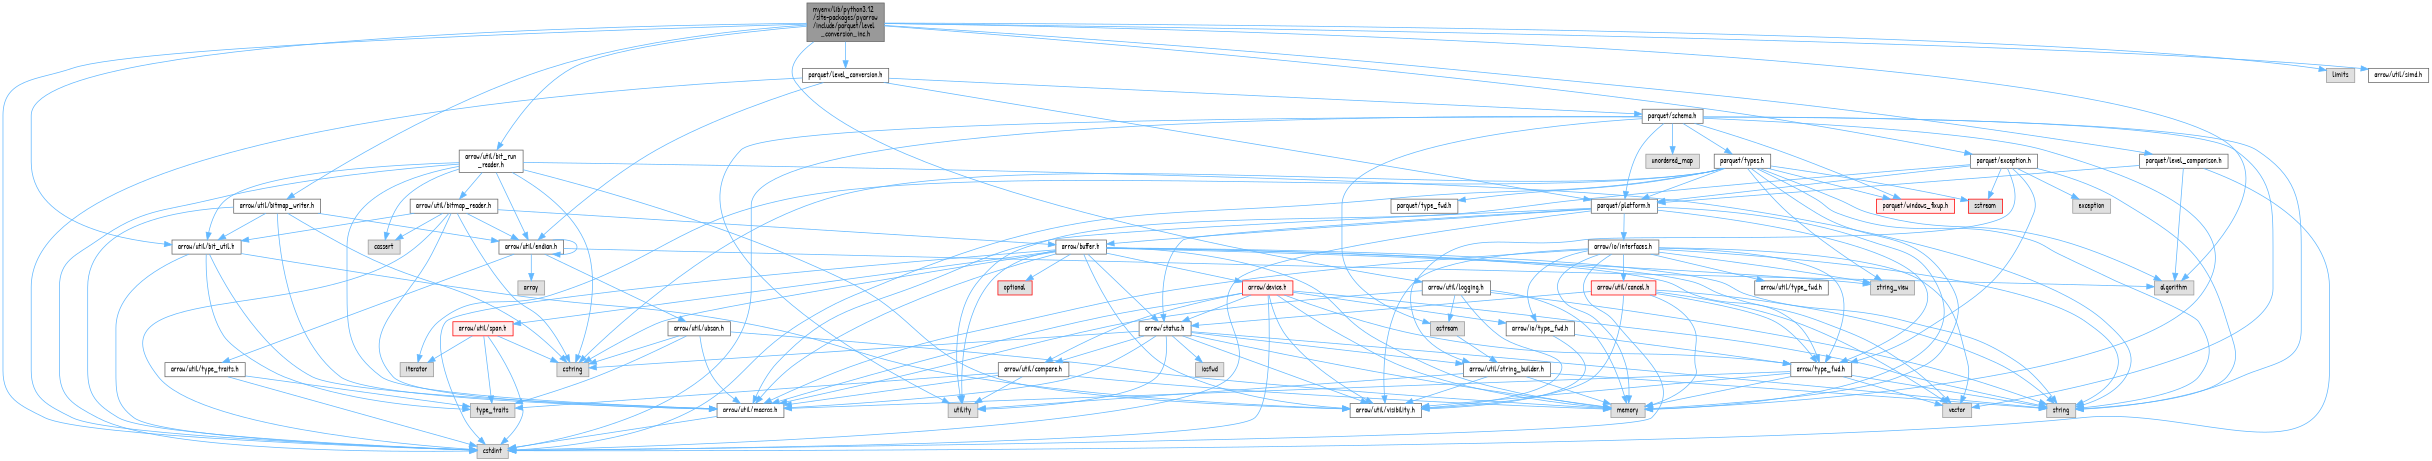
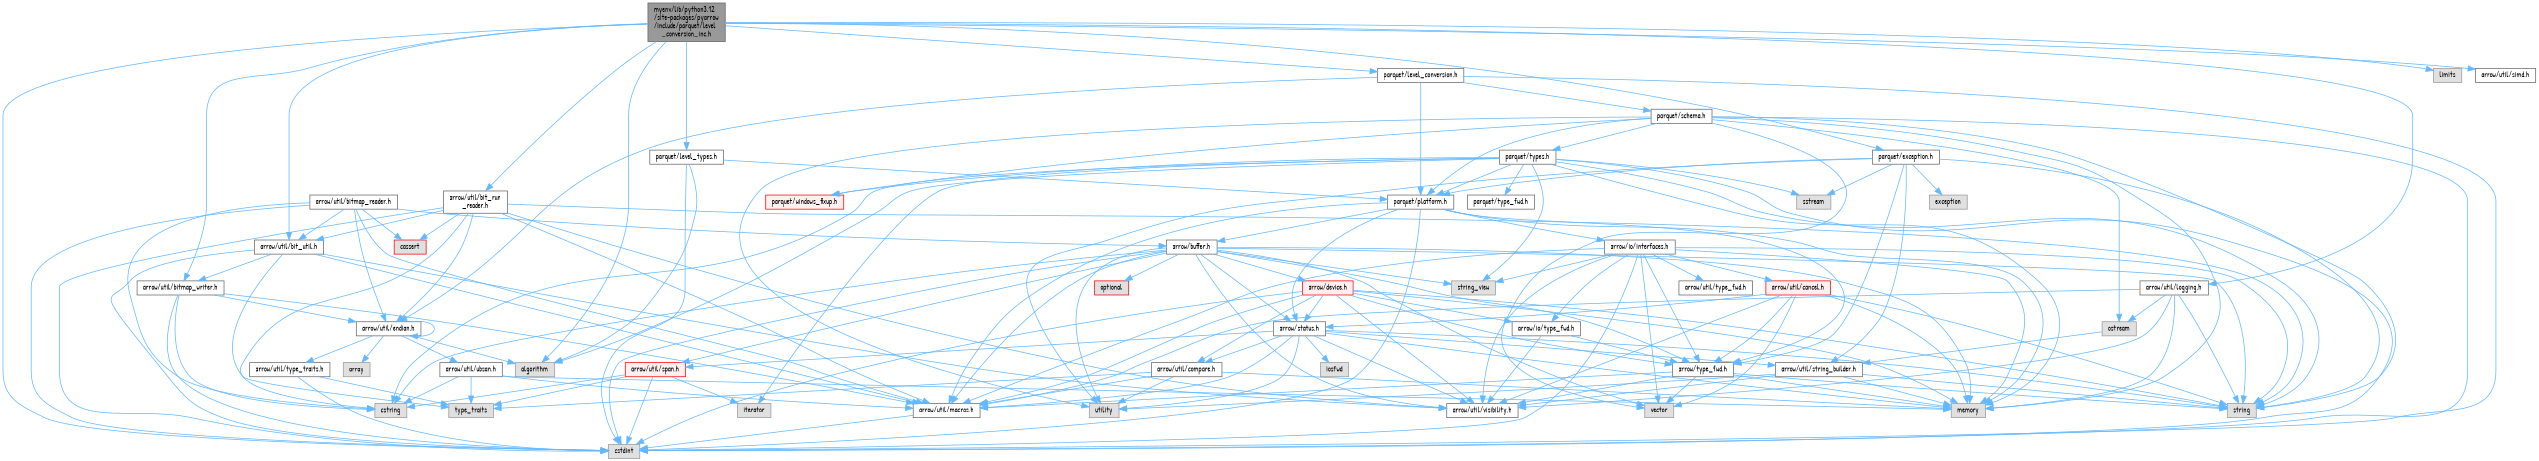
node "unordered_map": removed
node "parquet/level_comparison.h": label "parquet/level_comparison.h" -> "parquet/level_types.h"
edge "arrow/util/bit_run _reader.h" -> "arrow/util/bitmap_reader.h": removed
node "sstream": color red -> grey60
edge "arrow/util/bitmap_writer.h" -> "arrow/util/bit_util.h": reversed
node "cassert": color grey60 -> red
edge "arrow/status.h" -> "cstring": now "arrow/status.h" -> "arrow/util/span.h"
